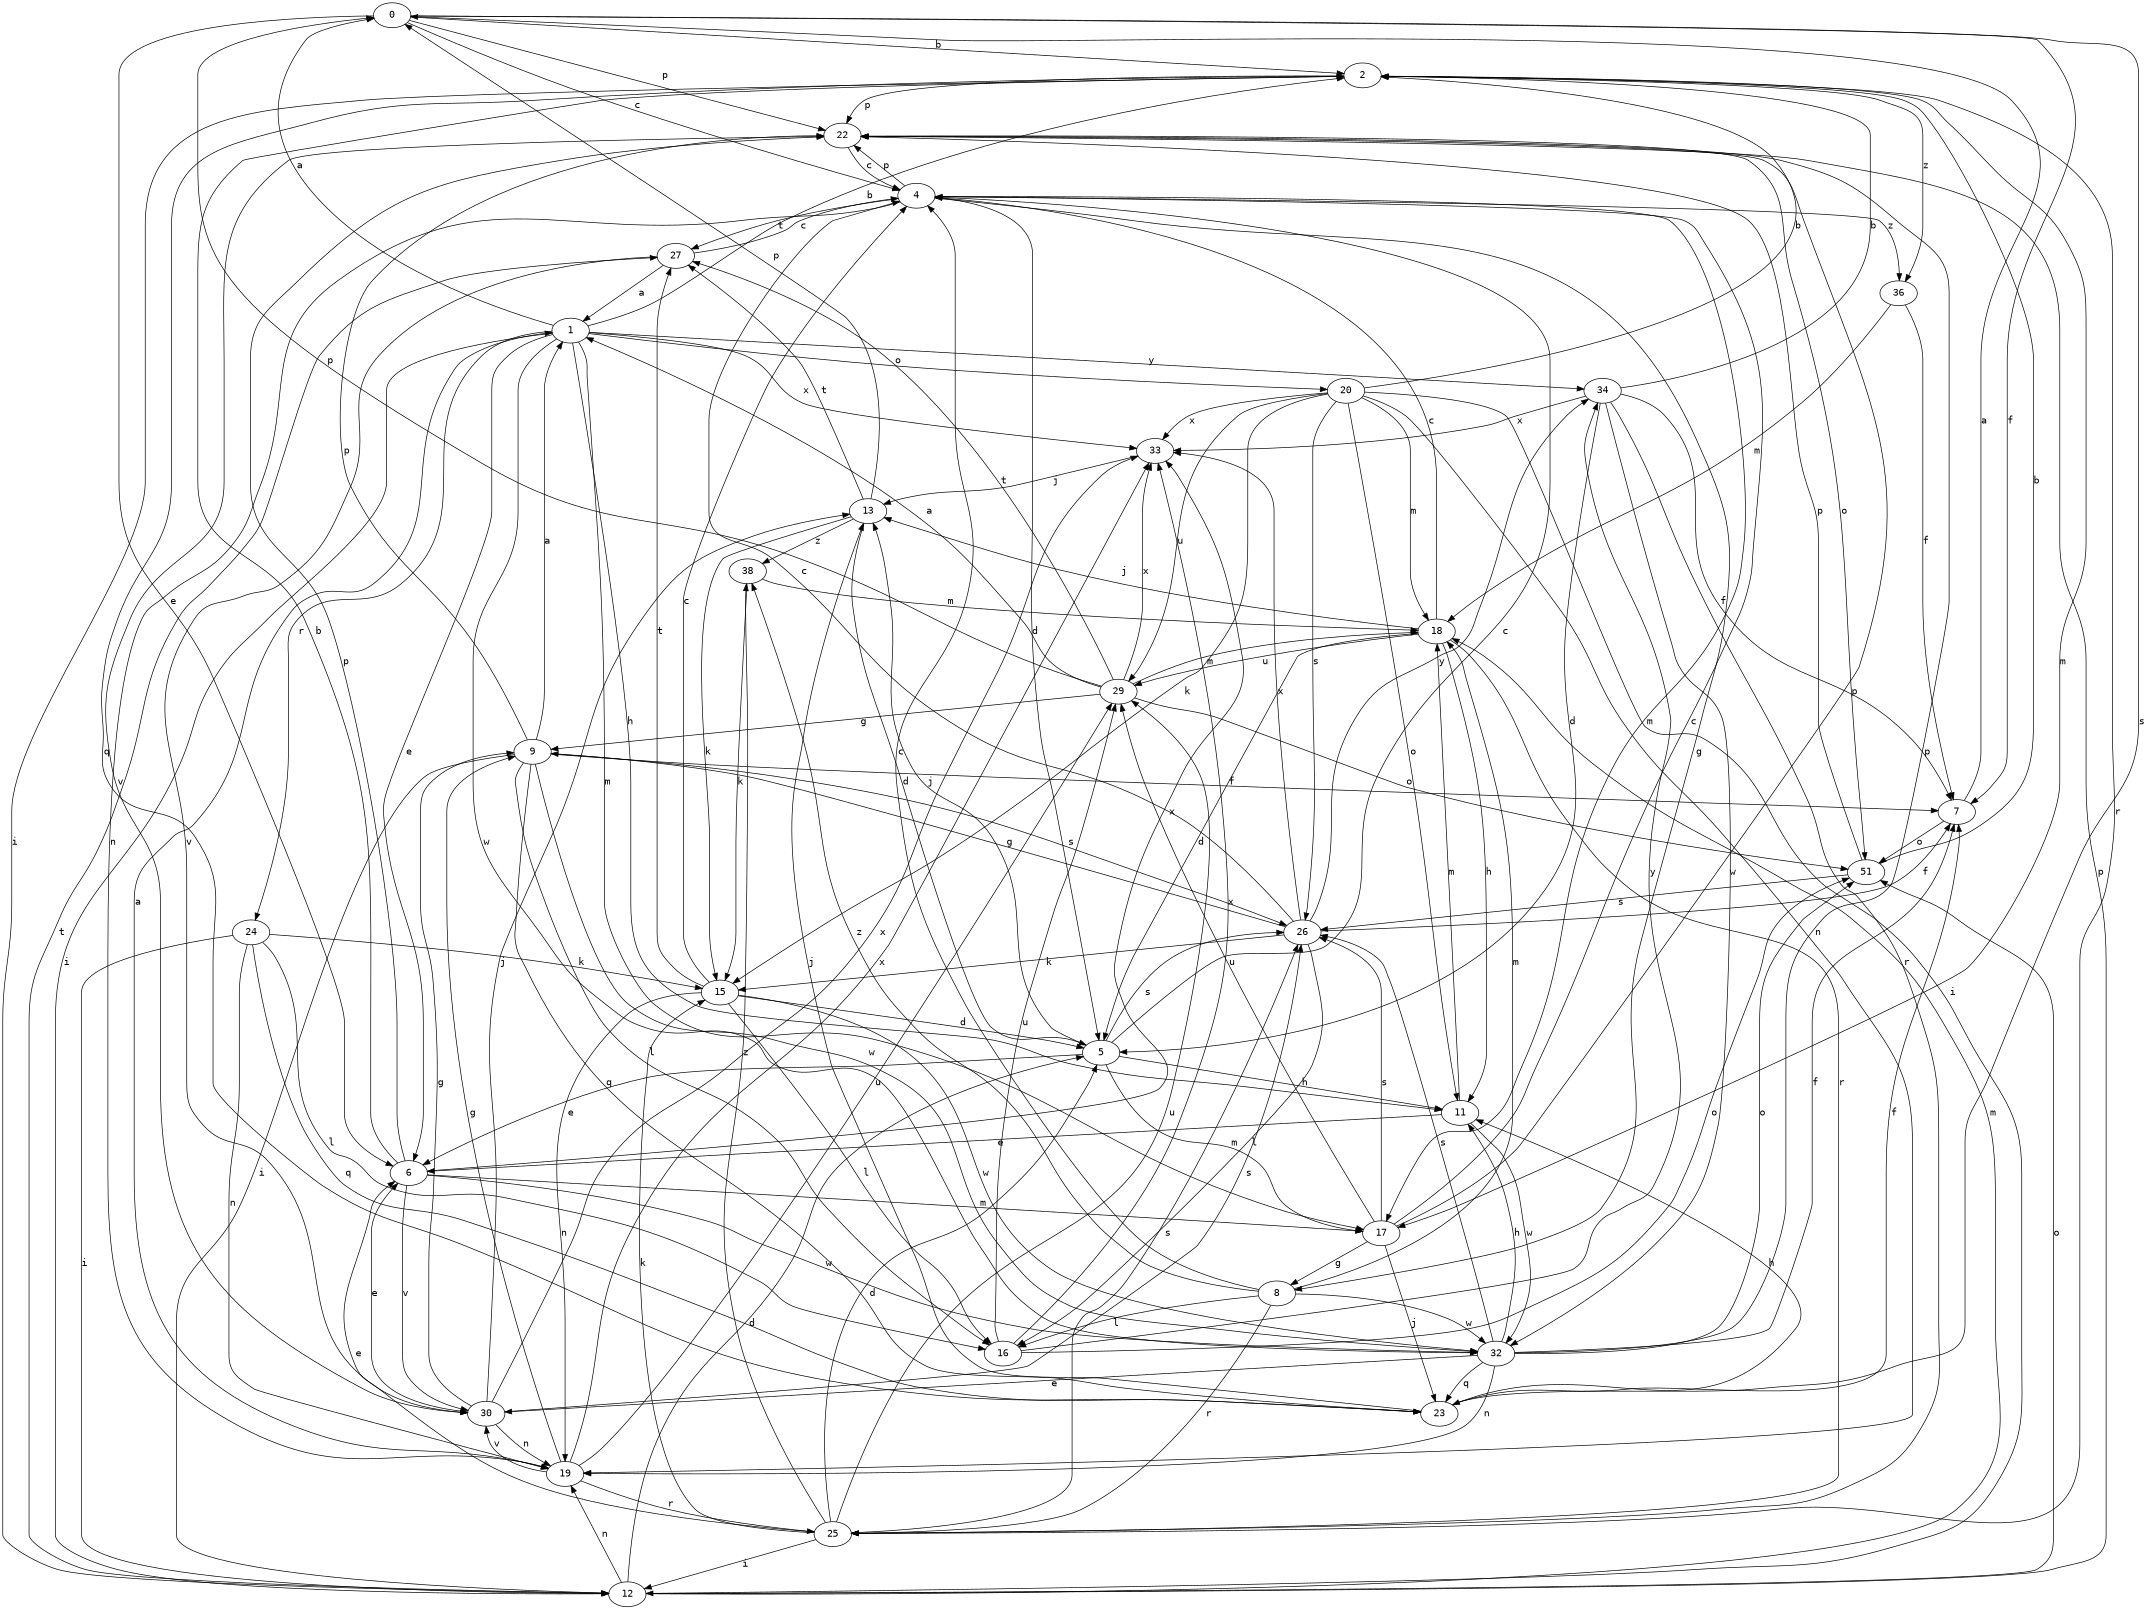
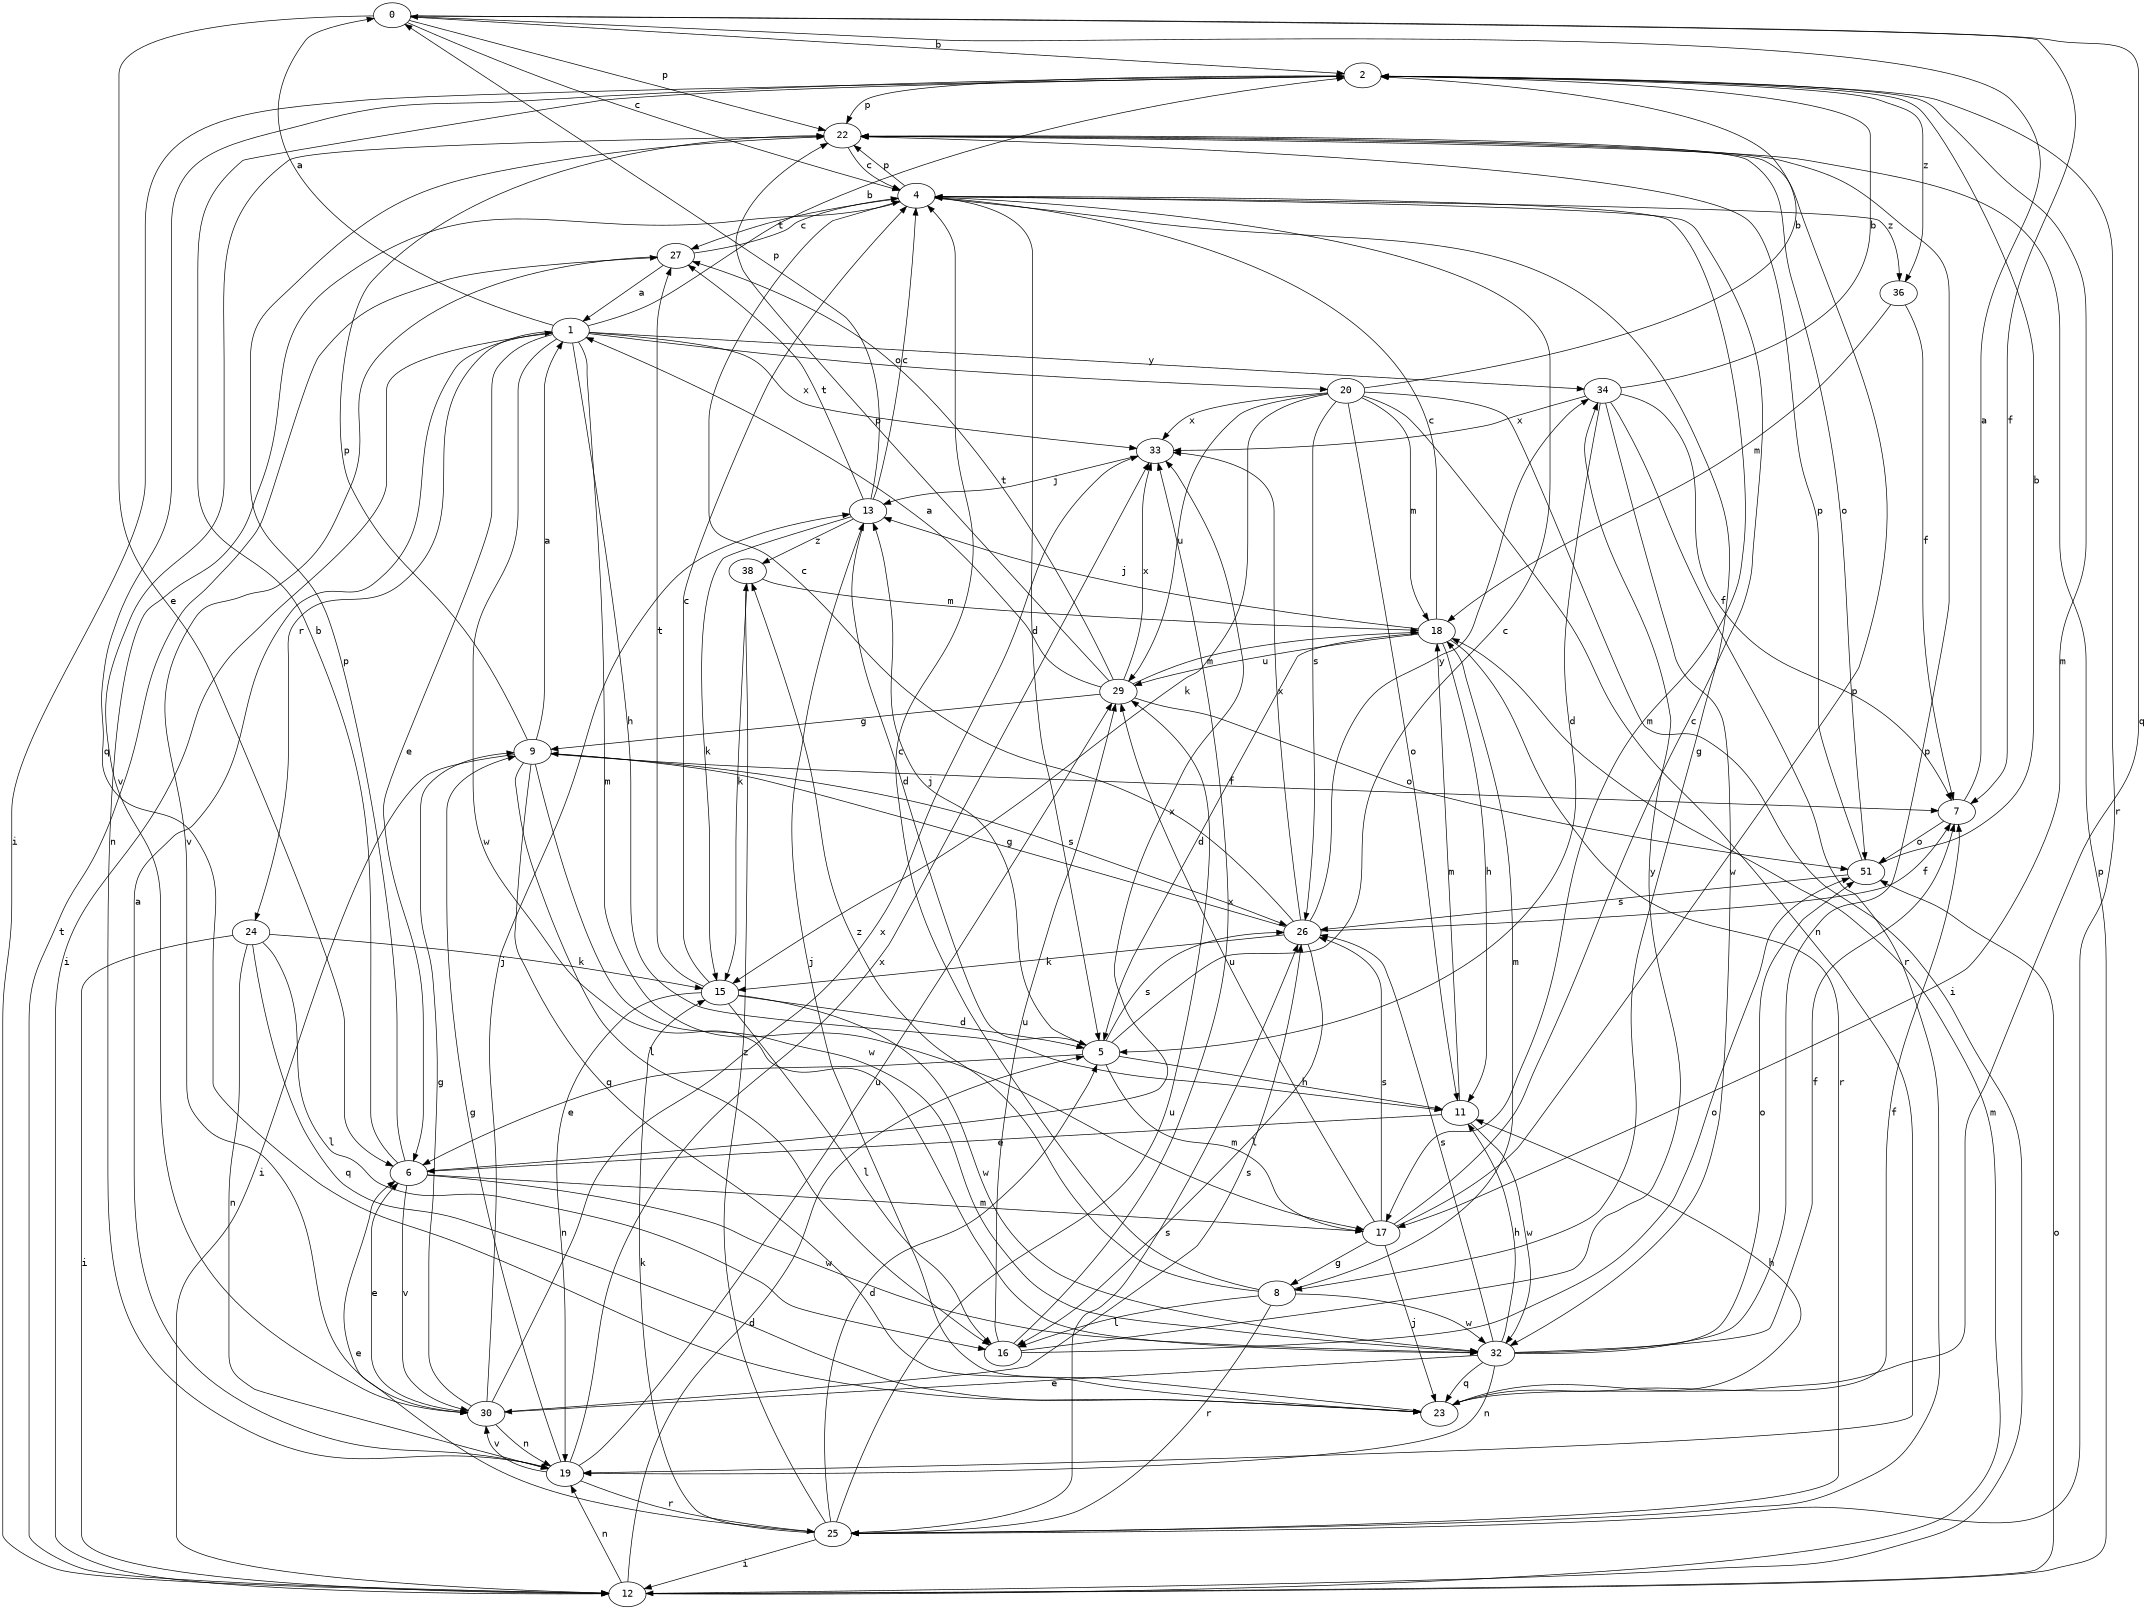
edge "13" -> "4": added, label "c"
edge "29" -> "0": now "29" -> "22"
edge "0" -> "23": label "s" -> "q"
